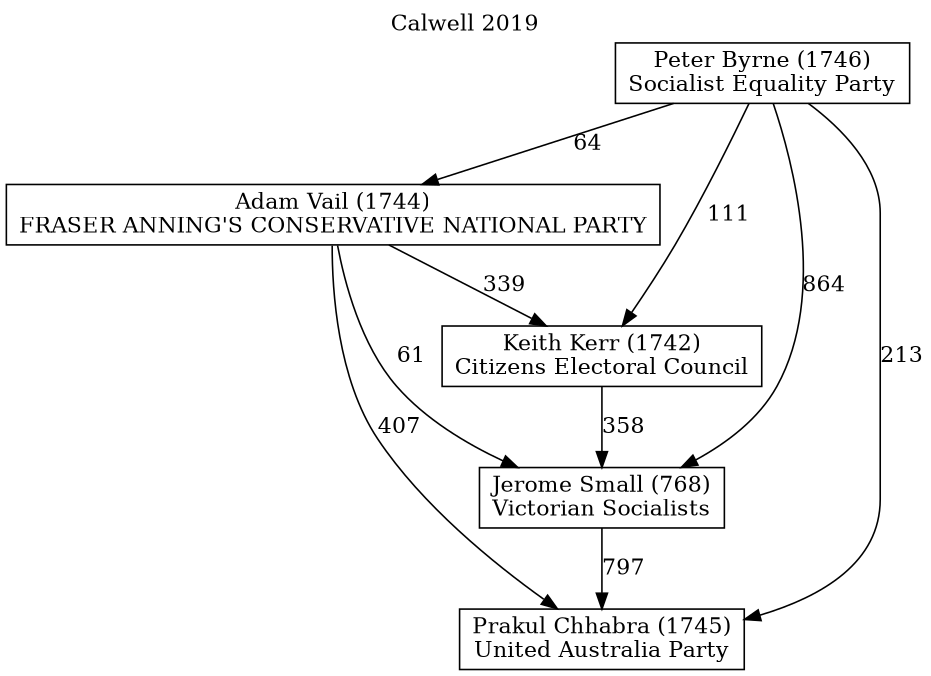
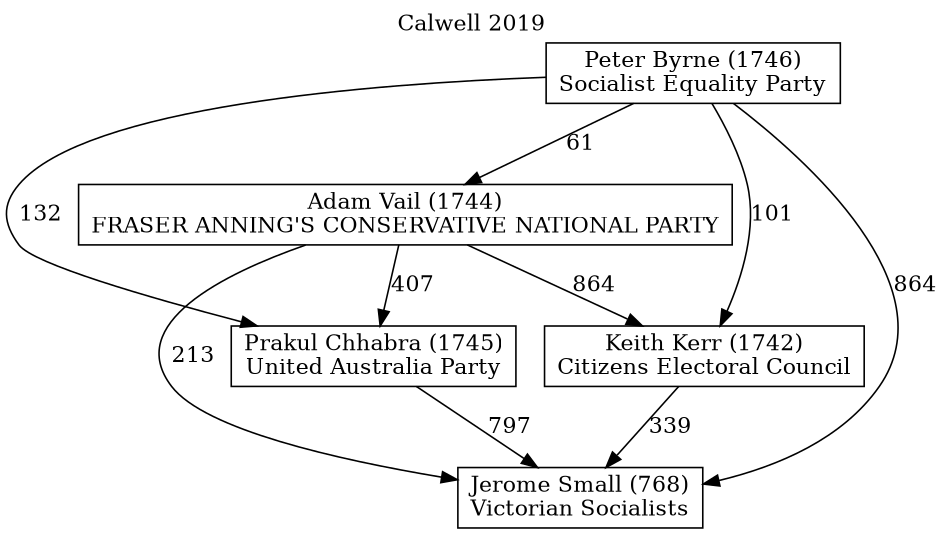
edge "Peter Byrne (1746) Socialist Equality Party" -> "Adam Vail (1744) FRASER ANNING'S CONSERVATIVE NATIONAL PARTY": label "64" -> "61"
edge "Peter Byrne (1746) Socialist Equality Party" -> "Keith Kerr (1742) Citizens Electoral Council": label "111" -> "101"
edge "Adam Vail (1744) FRASER ANNING'S CONSERVATIVE NATIONAL PARTY" -> "Keith Kerr (1742) Citizens Electoral Council": label "339" -> "864"
edge "Adam Vail (1744) FRASER ANNING'S CONSERVATIVE NATIONAL PARTY" -> "Jerome Small (768) Victorian Socialists": label "61" -> "213"
edge "Peter Byrne (1746) Socialist Equality Party" -> "Prakul Chhabra (1745) United Australia Party": label "213" -> "132"
edge "Keith Kerr (1742) Citizens Electoral Council" -> "Jerome Small (768) Victorian Socialists": label "358" -> "339"
edge "Jerome Small (768) Victorian Socialists" -> "Prakul Chhabra (1745) United Australia Party": reversed
